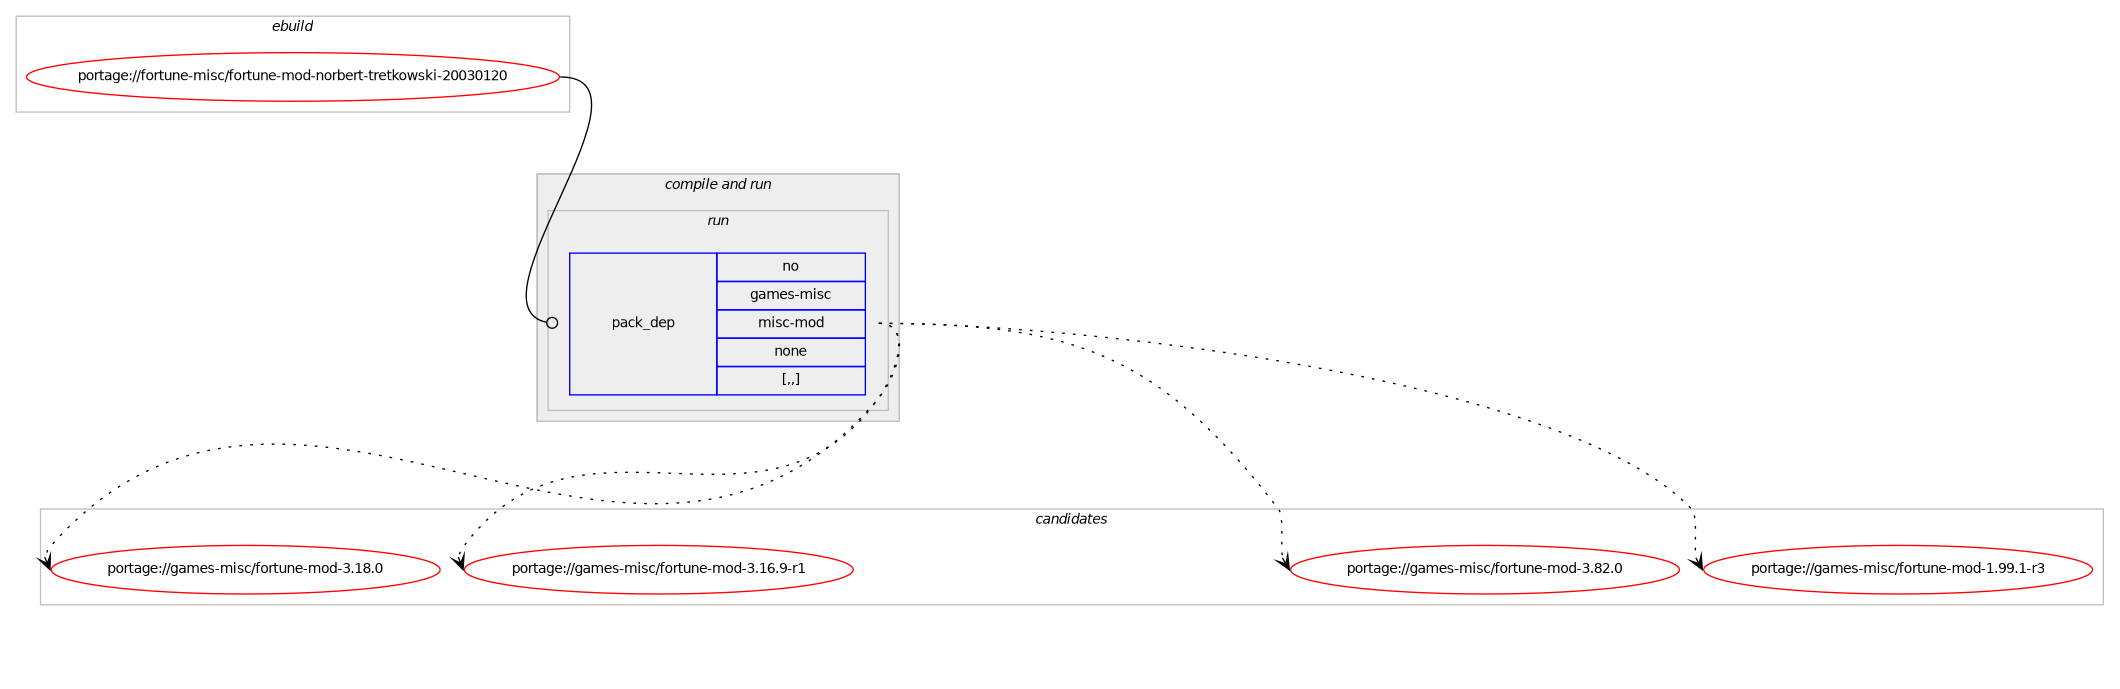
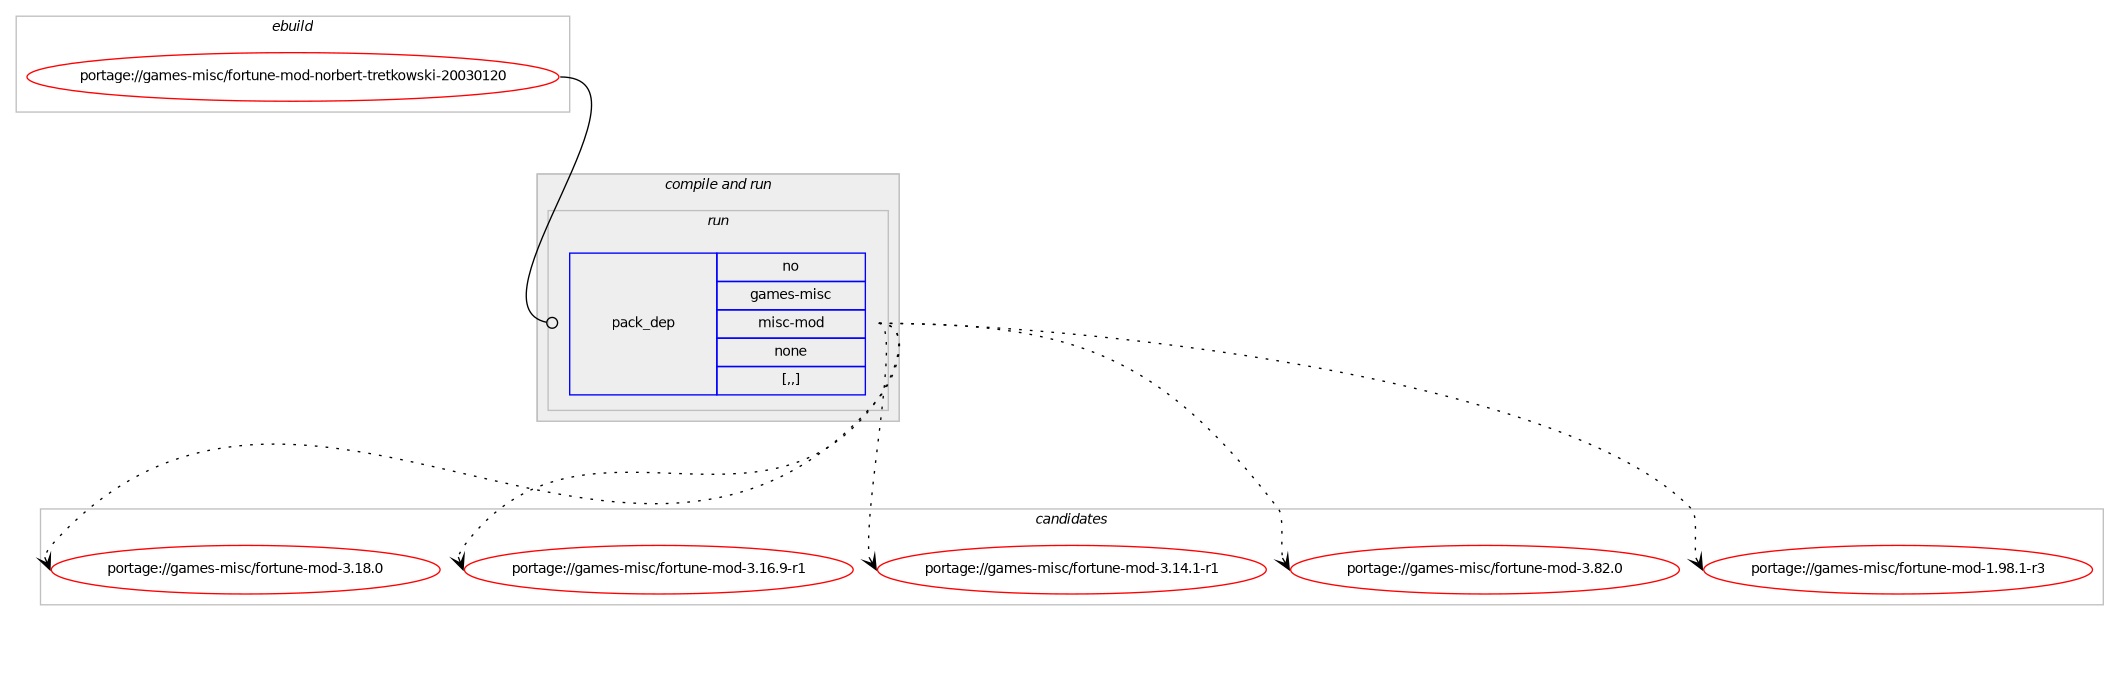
node "portage://fortune-misc/fortune-mod-norbert-tretkowski-20030120": label "portage://fortune-misc/fortune-mod-norbert-tretkowski-20030120" -> "portage://games-misc/fortune-mod-norbert-tretkowski-20030120"
node "portage://games-misc/fortune-mod-3.14.1-r1": added
node "portage://games-misc/fortune-mod-1.99.1-r3": label "portage://games-misc/fortune-mod-1.99.1-r3" -> "portage://games-misc/fortune-mod-1.98.1-r3"
